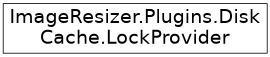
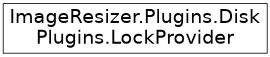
node "ImageResizer.Plugins.Disk Cache.LockProvider": label "ImageResizer.Plugins.Disk Cache.LockProvider" -> "ImageResizer.Plugins.Disk Plugins.LockProvider"
